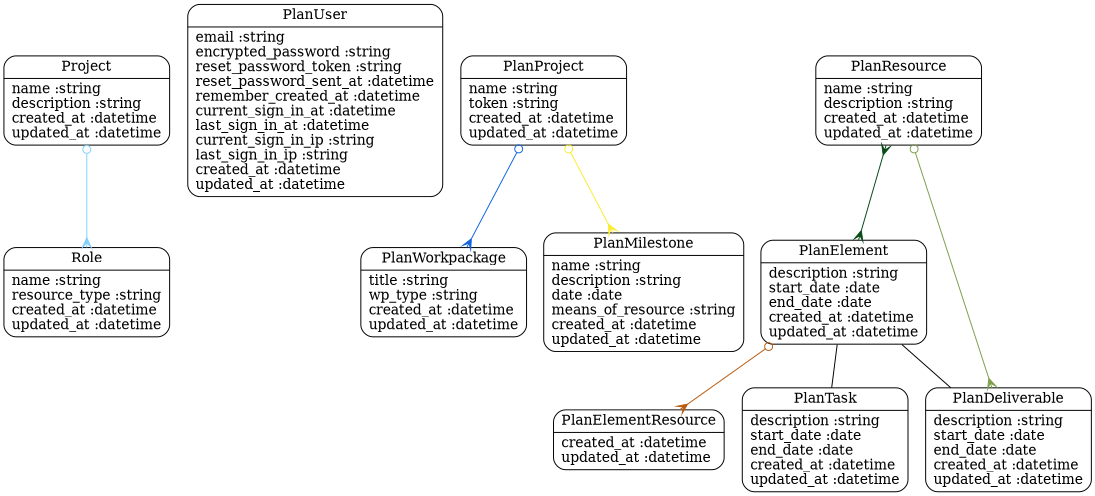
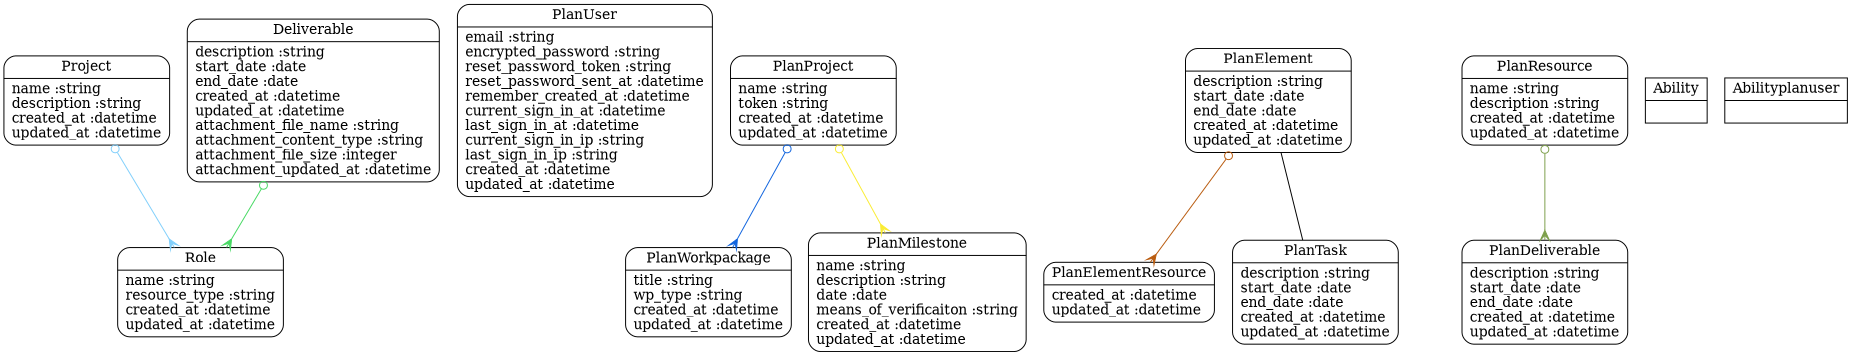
node "Deliverable": added
node "Ability": added
node "Abilityplanuser": added
edge "PlanResource" -- "PlanElement": removed
node "PlanMilestone": text "means_of_resource :string" -> "means_of_verificaiton :string"
edge "PlanElement" -- "PlanDeliverable": removed
